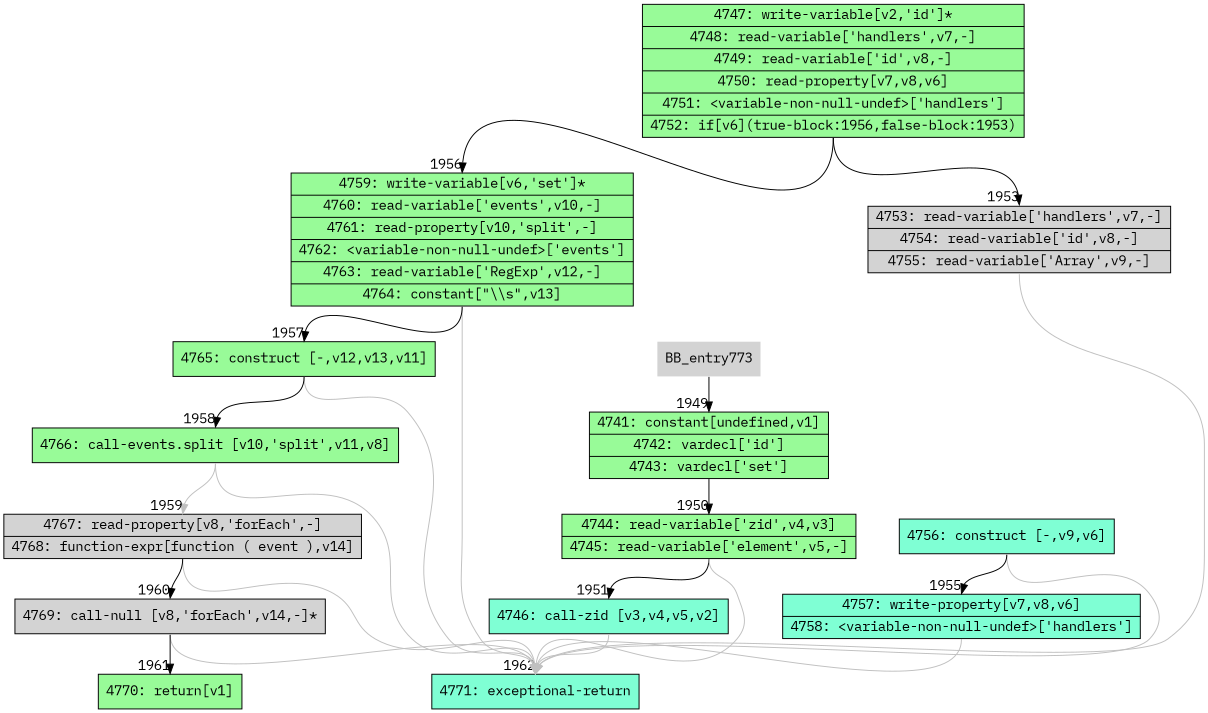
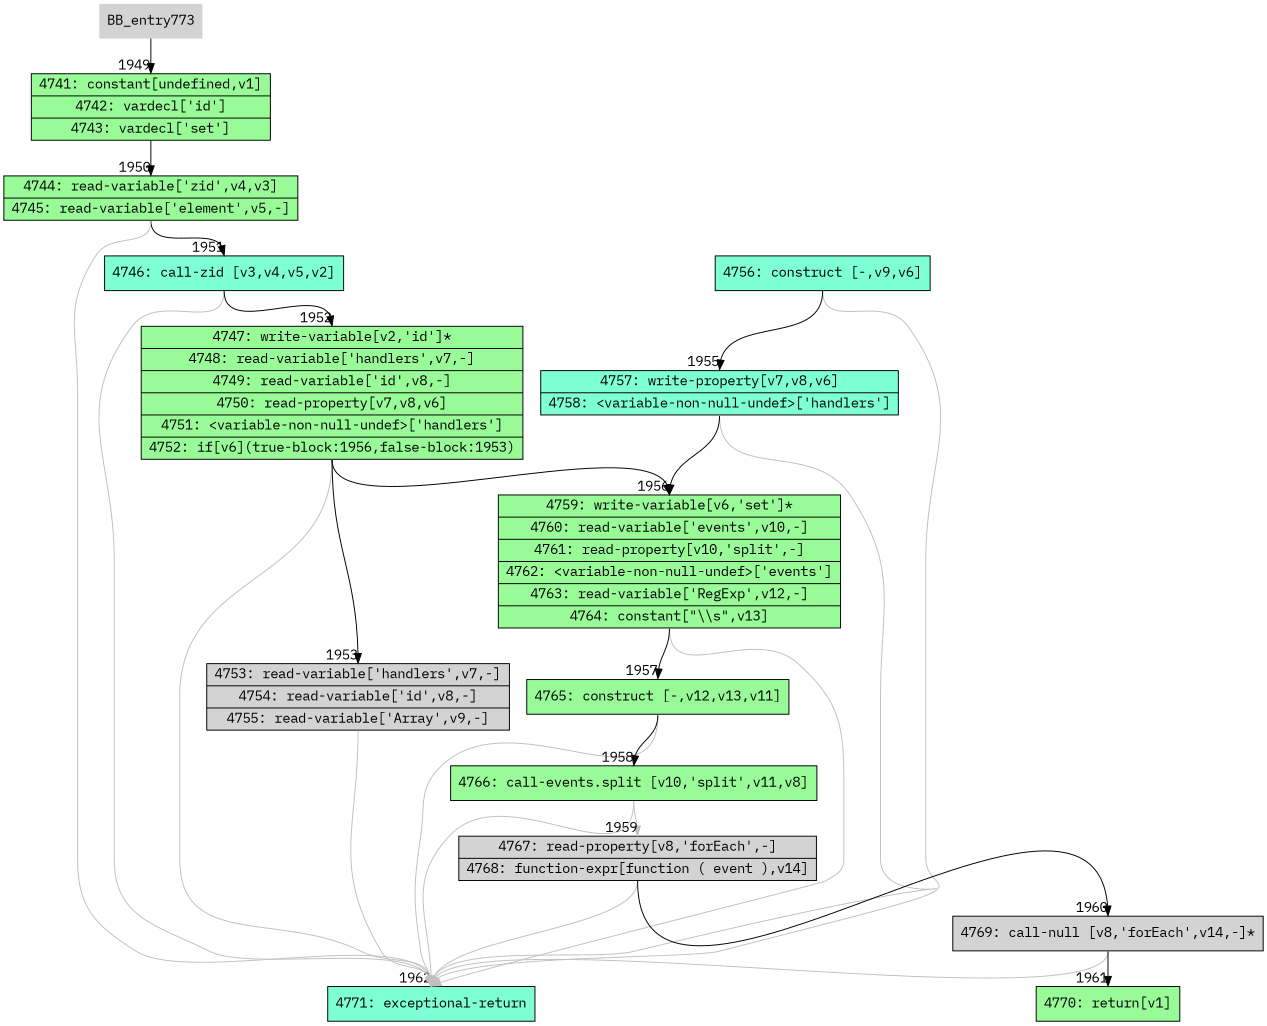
edge "4746: call-zid [v3,v4,v5,v2]" -> "4747: write-variable[v2,'id']*": added
edge "4757: write-property[v7,v8,v6]" -> "4759: write-variable[v6,'set']*": added
edge "4747: write-variable[v2,'id']*" -> "4771: exceptional-return": added
